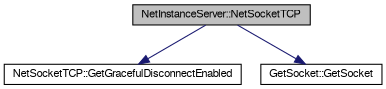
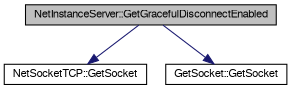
node "NetInstanceServer::NetSocketTCP": label "NetInstanceServer::NetSocketTCP" -> "NetInstanceServer::GetGracefulDisconnectEnabled"
node "NetSocketTCP::GetGracefulDisconnectEnabled": label "NetSocketTCP::GetGracefulDisconnectEnabled" -> "NetSocketTCP::GetSocket"
